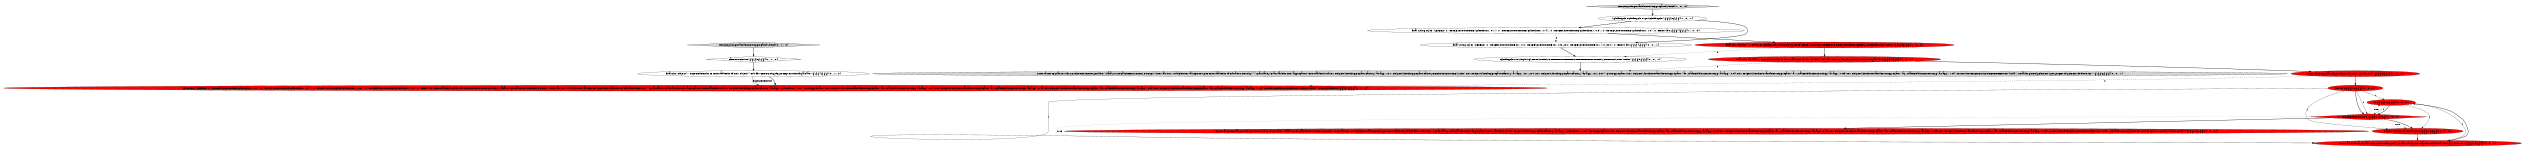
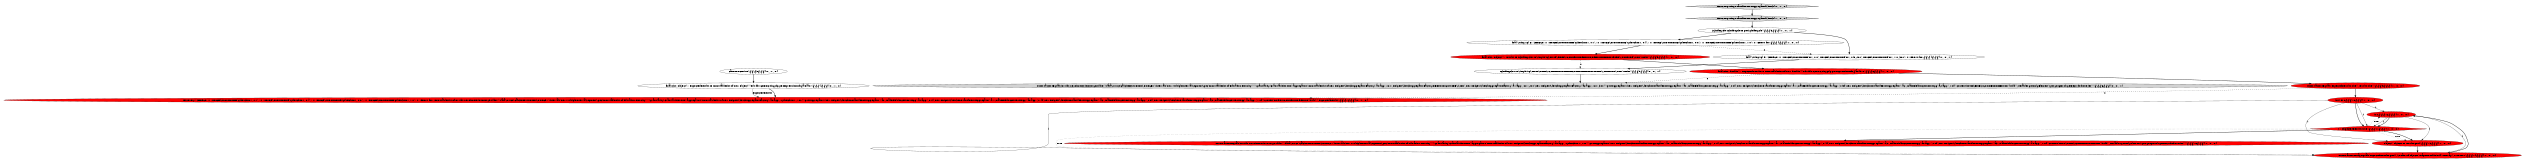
edge "testComputingQuantileOnPreAggregatedSketch['0', '1', '0']" -> "cannotVectorize()@@@3@@@['0', '1', '0']": now "testComputingQuantileOnPreAggregatedSketch['0', '1', '0']" -> "testComputingQuantileOnPreAggregatedSketch['1', '0', '0']"
node "cannotVectorize()@@@3@@@['0', '1', '0']": shape diamond -> ellipse
